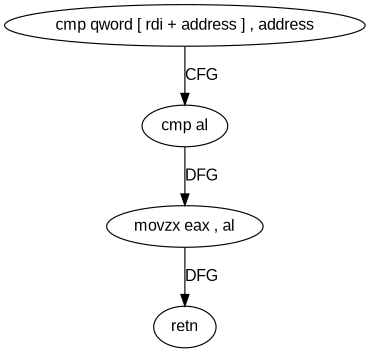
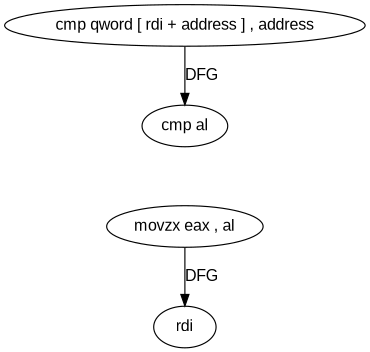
edge "cmp qword [ rdi + address ] , address" -> "cmp al": label "CFG" -> "DFG"
edge "cmp al" -> "movzx eax , al": removed, label "DFG"
node "retn": label "retn" -> "rdi"
